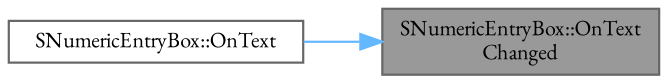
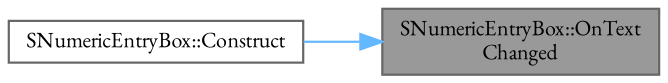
node "SNumericEntryBox::OnText": label "SNumericEntryBox::OnText" -> "SNumericEntryBox::Construct"
